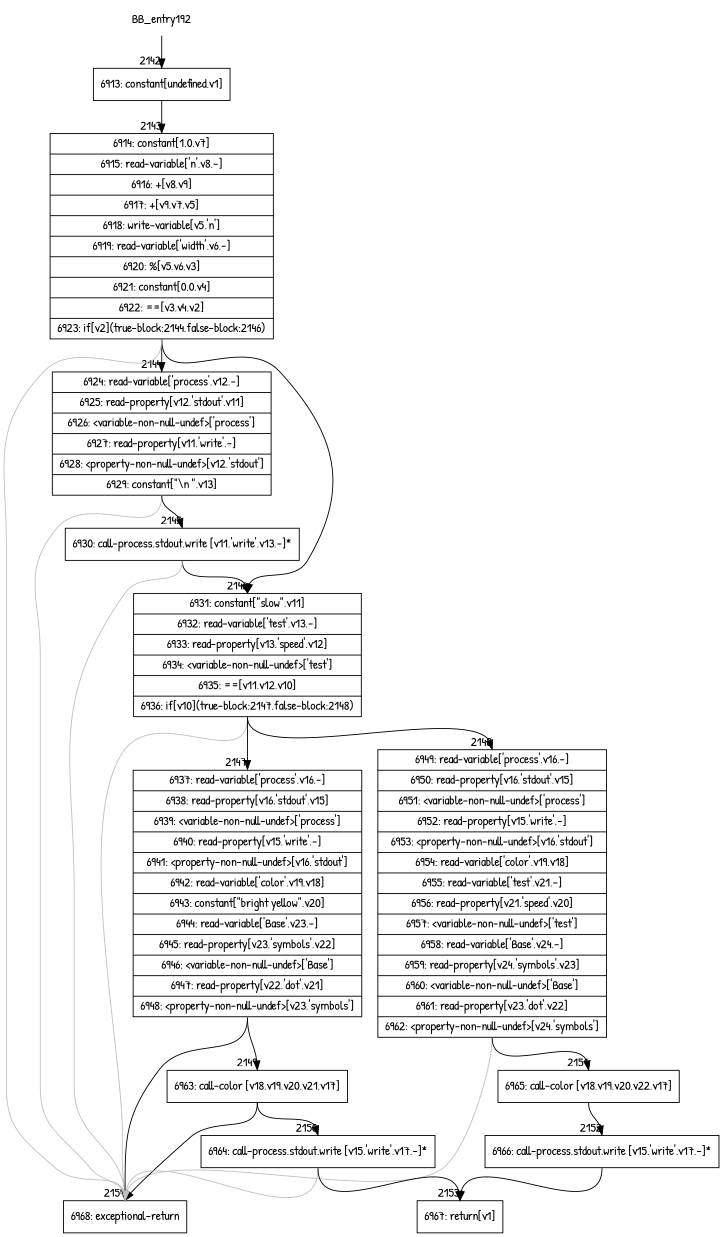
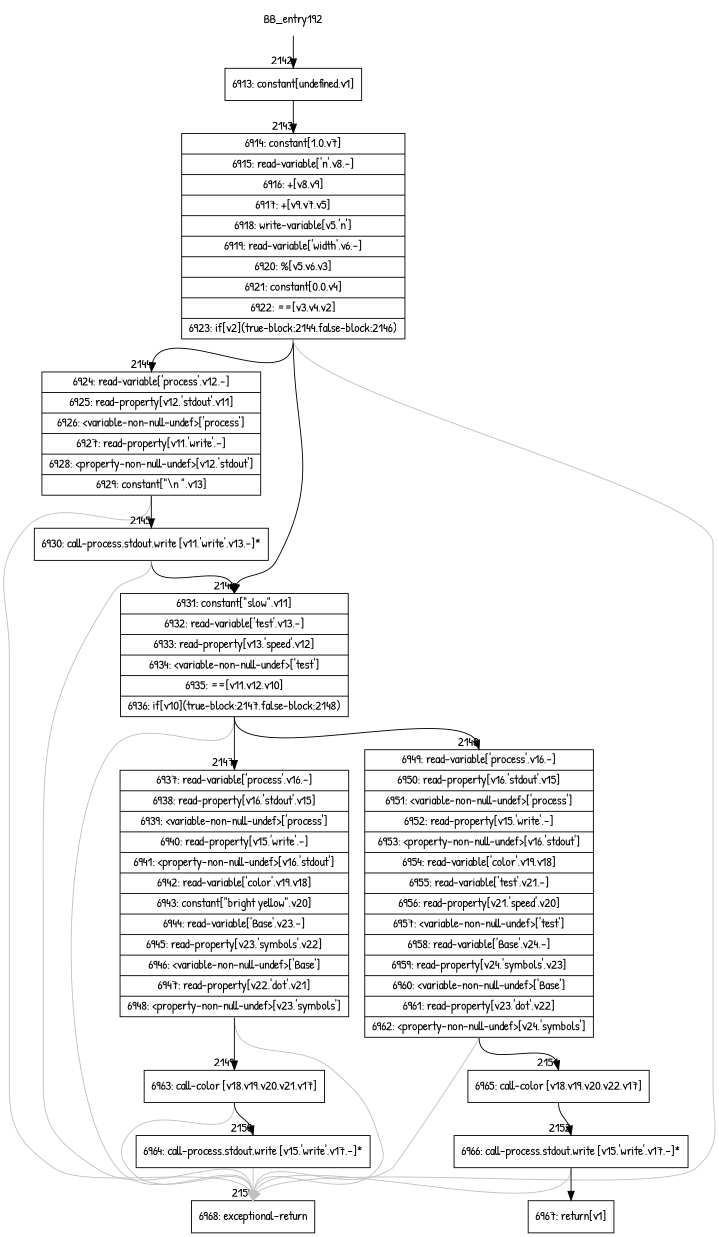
edge "6937: read-variable['process',v16,-]" -> "6968: exceptional-return": color black -> gray
edge "6963: call-color [v18,v19,v20,v21,v17]" -> "6968: exceptional-return": color black -> gray
edge "6966: call-process.stdout.write [v15,'write',v17,-]*" -> "6968: exceptional-return": added
edge "6964: call-process.stdout.write [v15,'write',v17,-]*" -> "6967: return[v1]": removed
